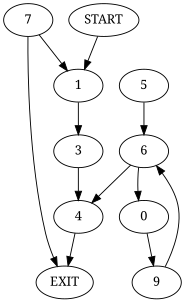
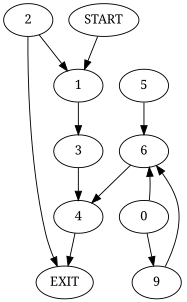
node "7": label "7" -> "2"
edge "6" -> "0": reversed
